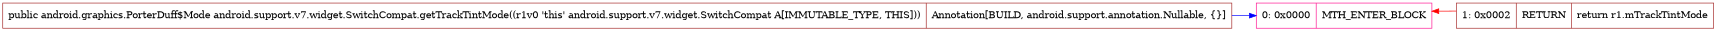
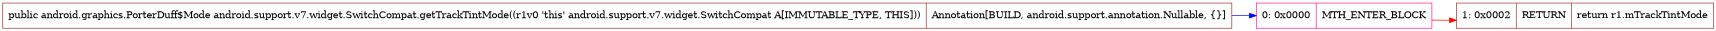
edge "1: 0x0002" -> "0: 0x0000": reversed
